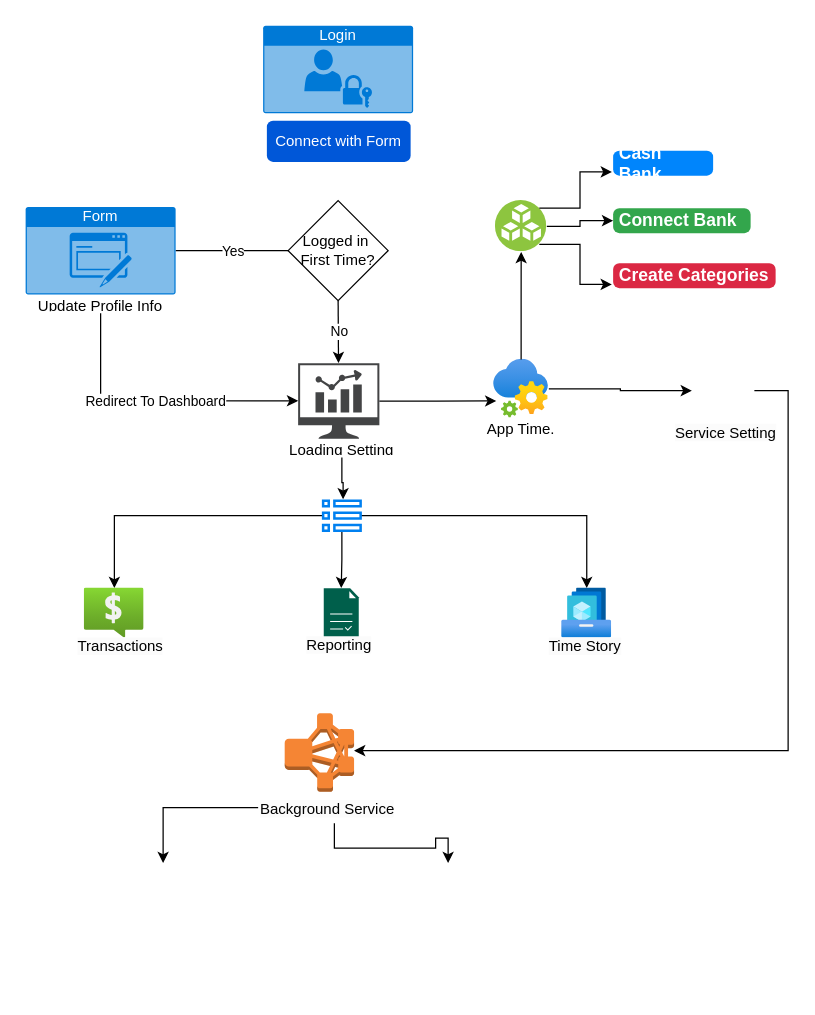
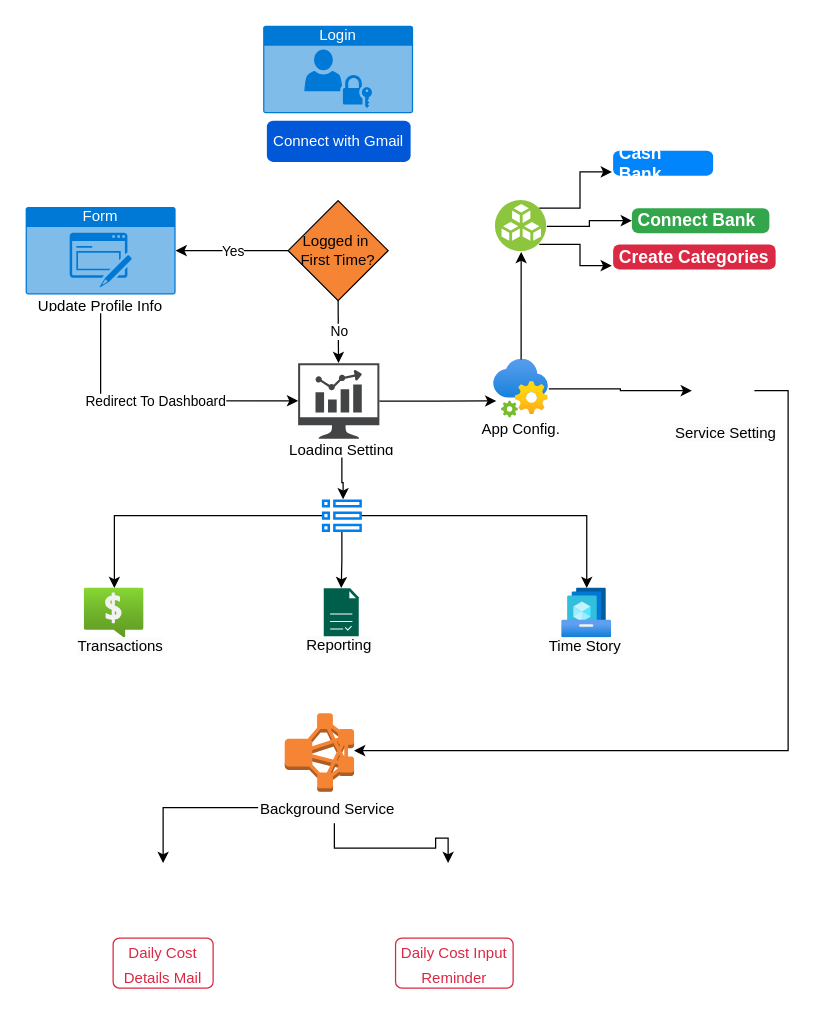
node "Connect with Form": label "Connect with Form" -> "Connect with Gmail"
node "Connect Bank": moved (682, 221) -> (701, 221)
edge "Form" -- "Logged in First Time?": arrowhead none -> classic
node "Logged in First Time?": fillcolor #ffffff -> #f58534
node "Create Categories": moved (694, 276) -> (694, 257)
node "App Time.": label "App Time." -> "App Config."
node "Daily Cost Details Mail": added
node "Daily Cost Input Reminder": added
